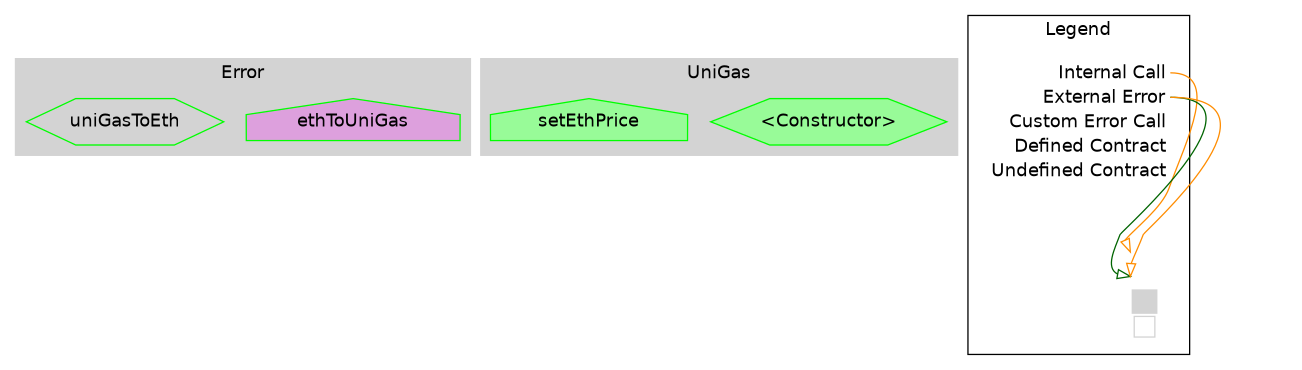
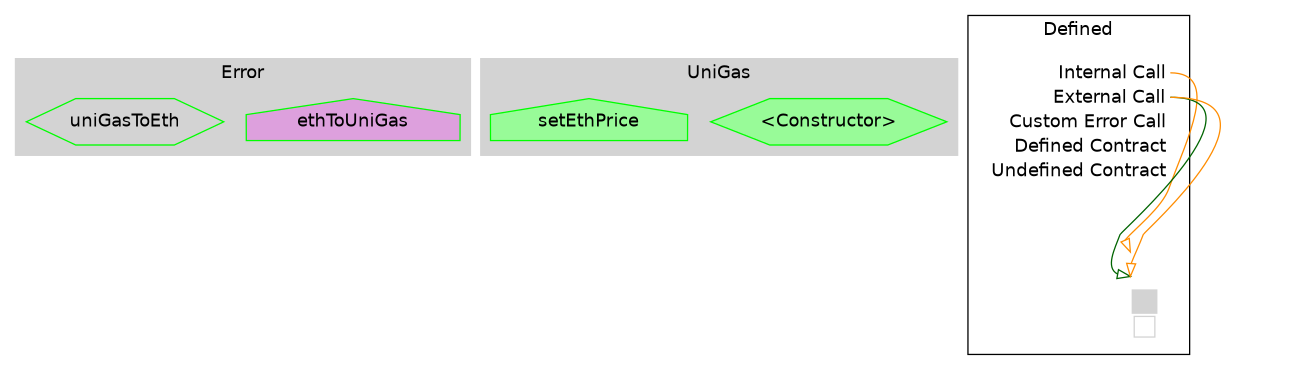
cluster "Legend": label "Legend" -> "Defined"
node "Internal Call": text "External Error" -> "External Call"
